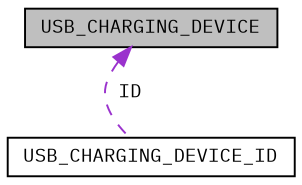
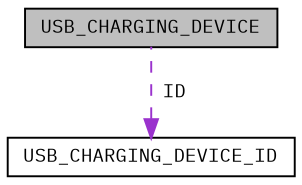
edge "USB_CHARGING_DEVICE_ID" -> "USB_CHARGING_DEVICE": reversed
